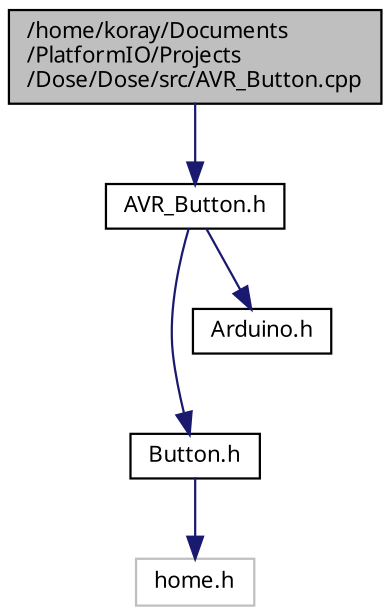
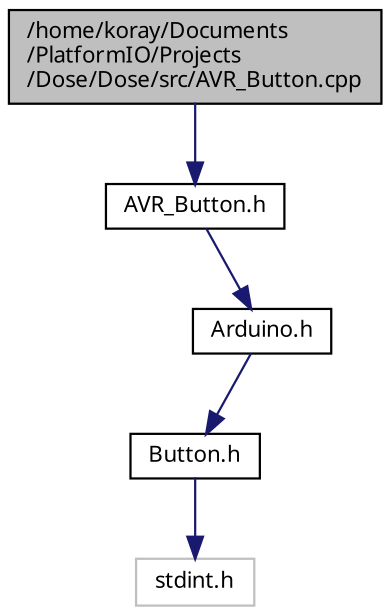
edge "AVR_Button.h" -> "Button.h": now "Arduino.h" -> "Button.h"
node "home.h": label "home.h" -> "stdint.h"
